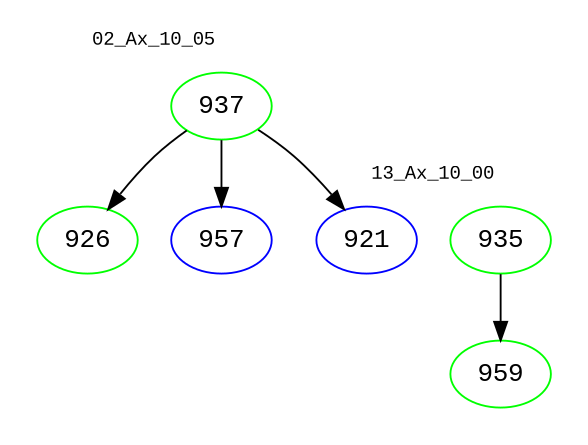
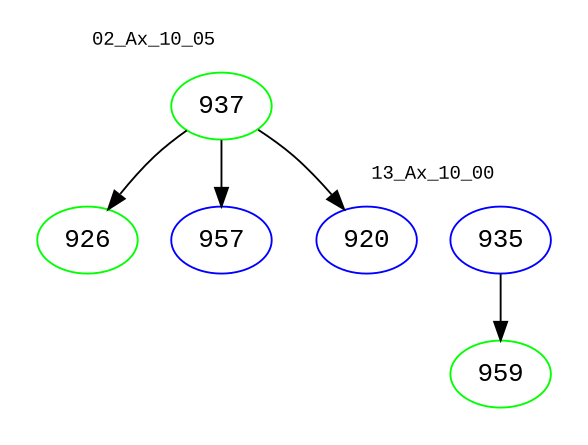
node "921": label "921" -> "920"
node "935": color green -> blue
